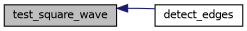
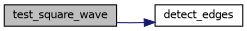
edge "detect_edges" -> "test_square_wave": reversed
